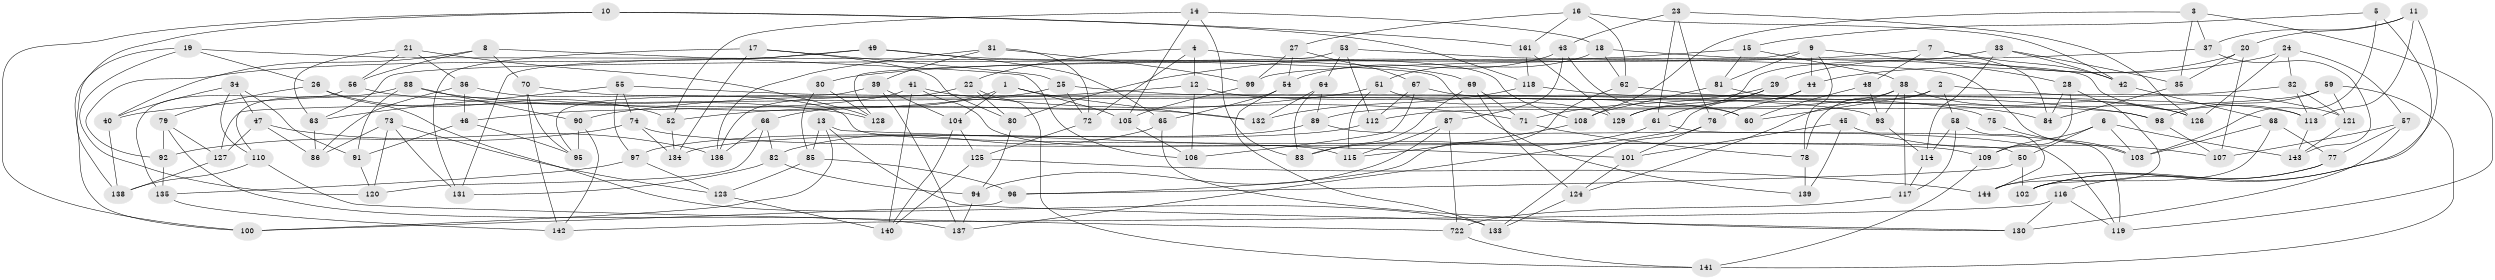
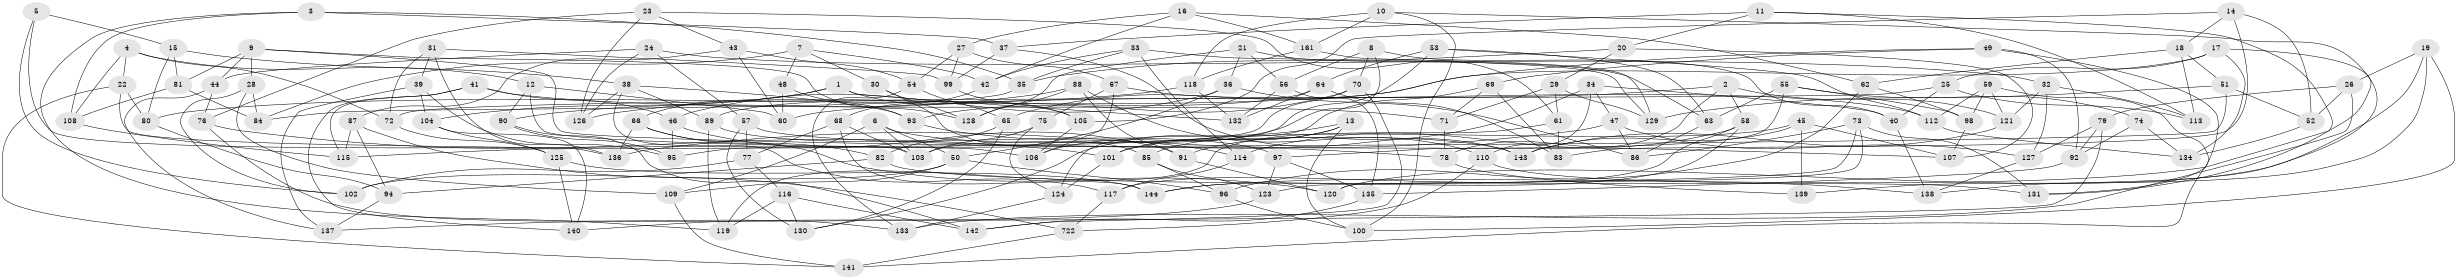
edge "38" -- "124": now "75" -- "124"
edge "113" -- "143": now "45" -- "143"
edge "74" -- "109": now "50" -- "109"
